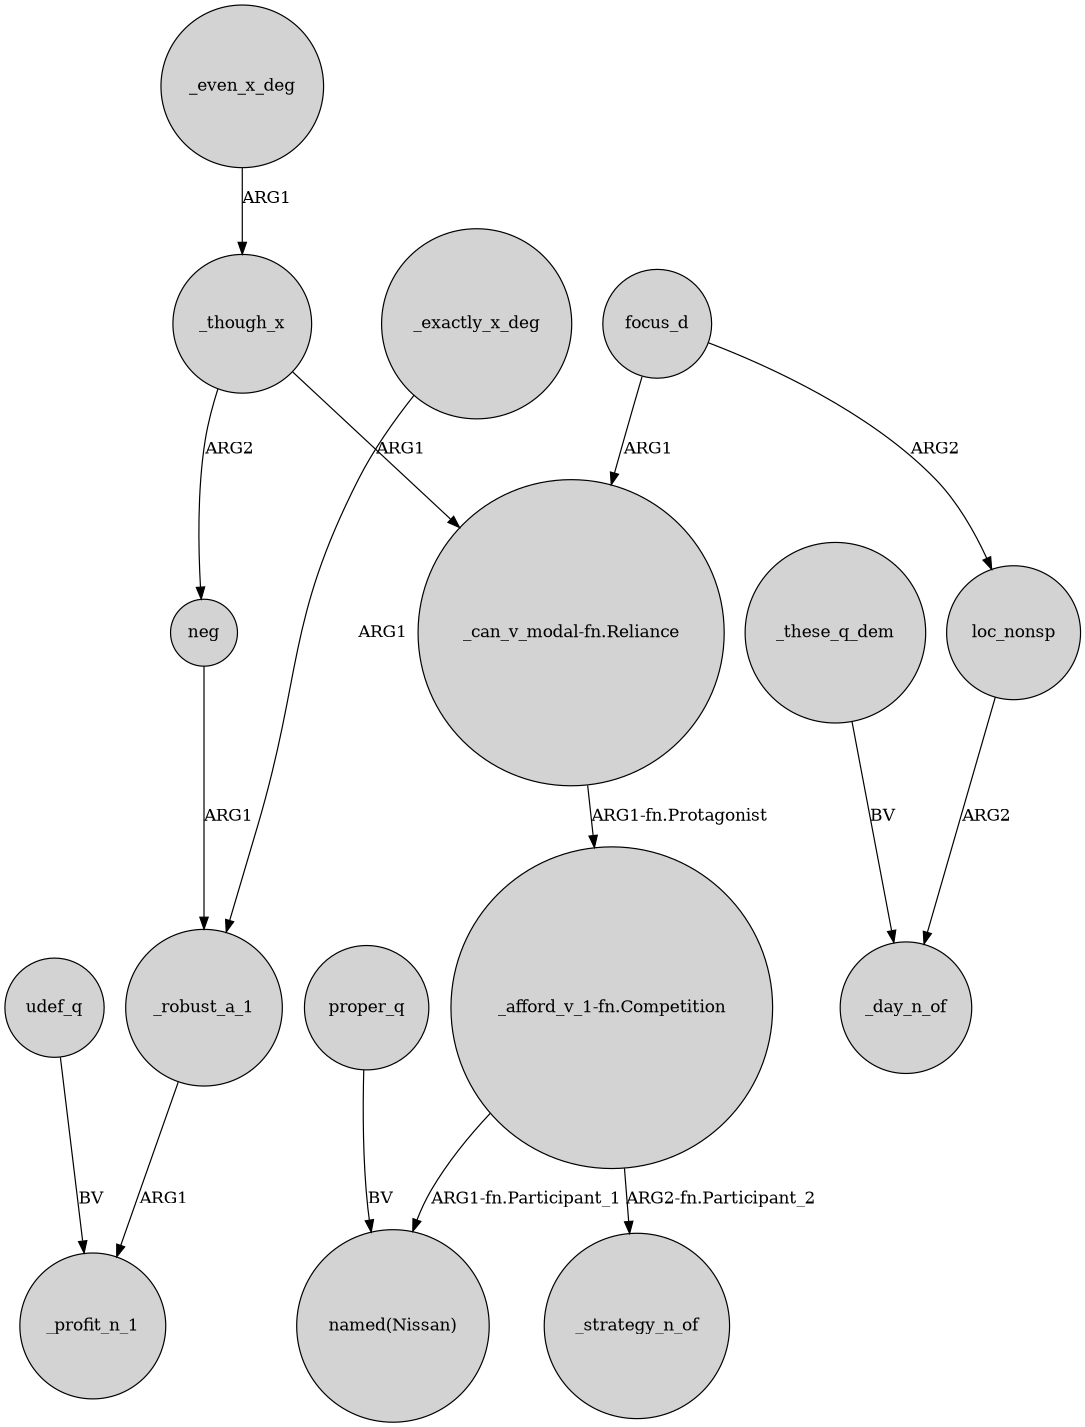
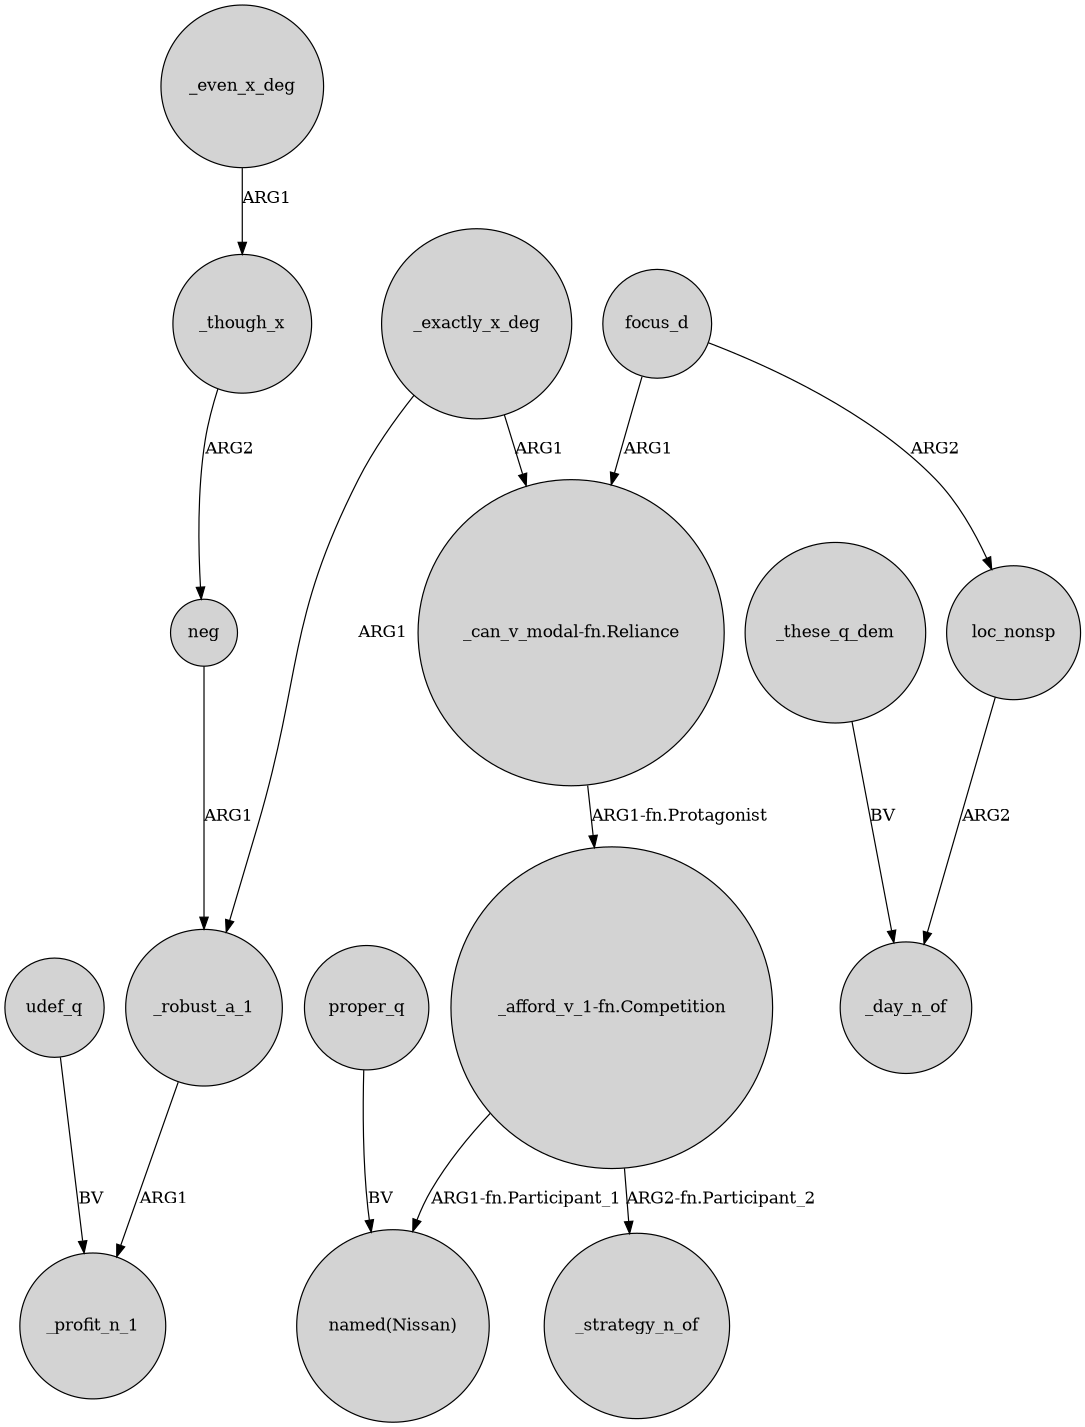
edge "_though_x" -> "_can_v_modal-fn.Reliance": now "_exactly_x_deg" -> "_can_v_modal-fn.Reliance"
